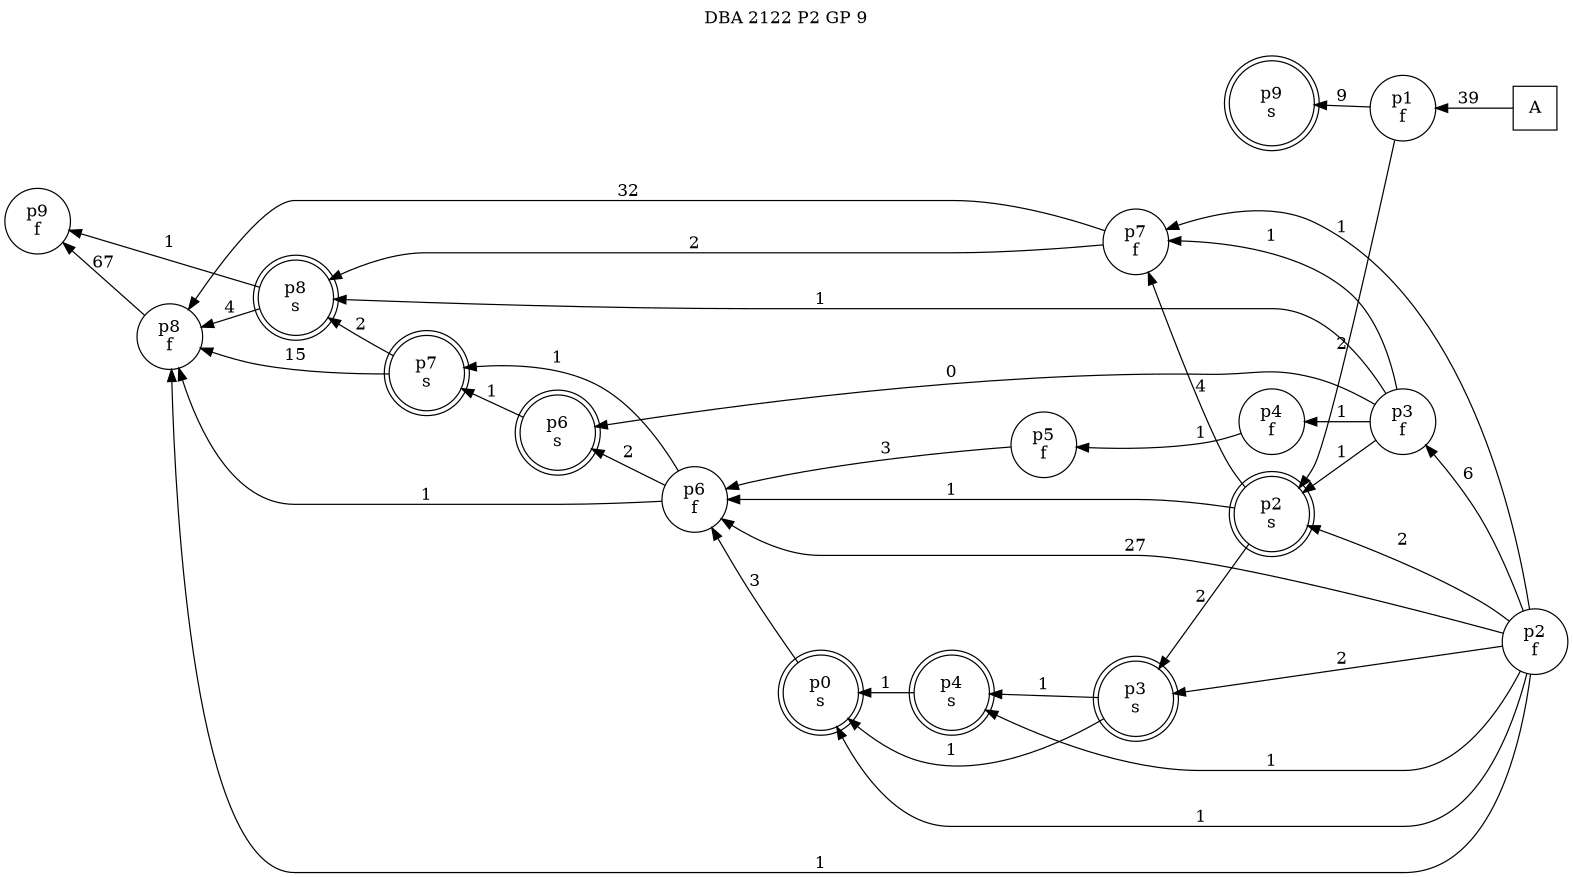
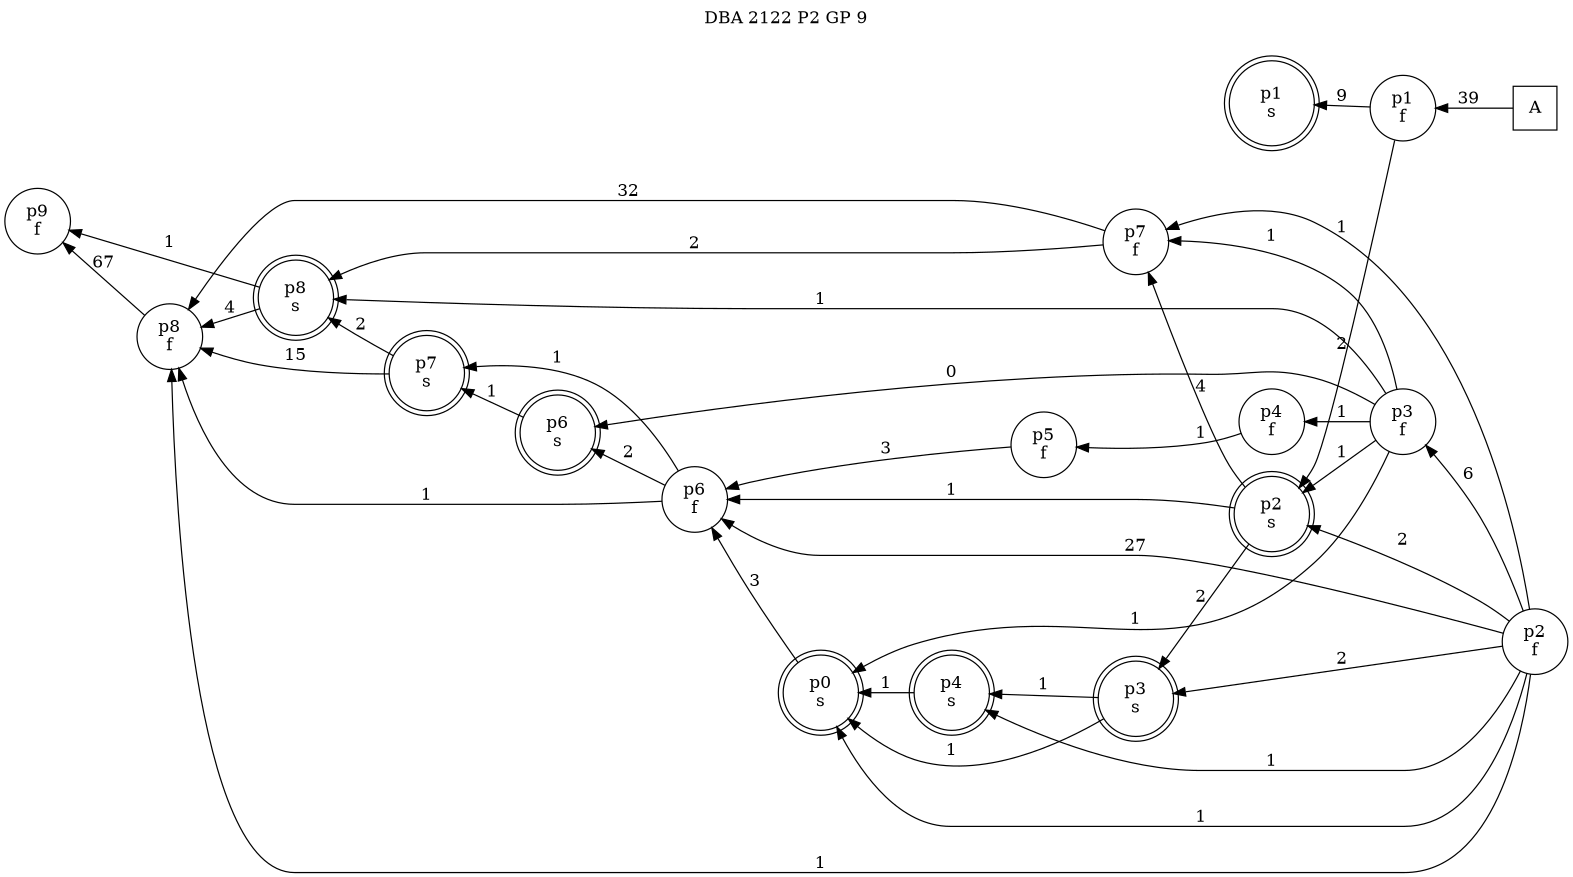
node "p9 s": label "p9 s" -> "p1 s"
edge "p3 f" -> "p0 s": added, label "1"
